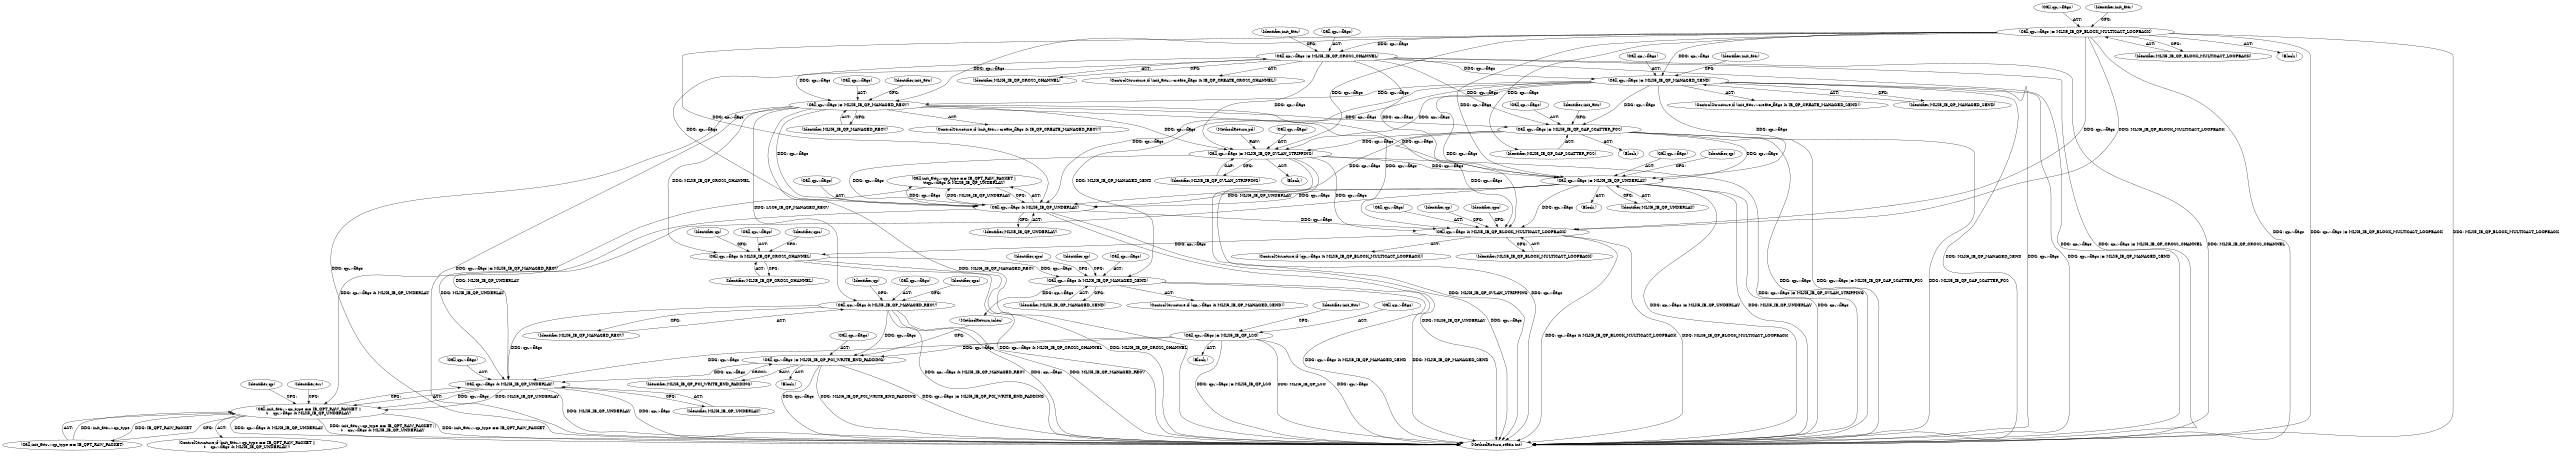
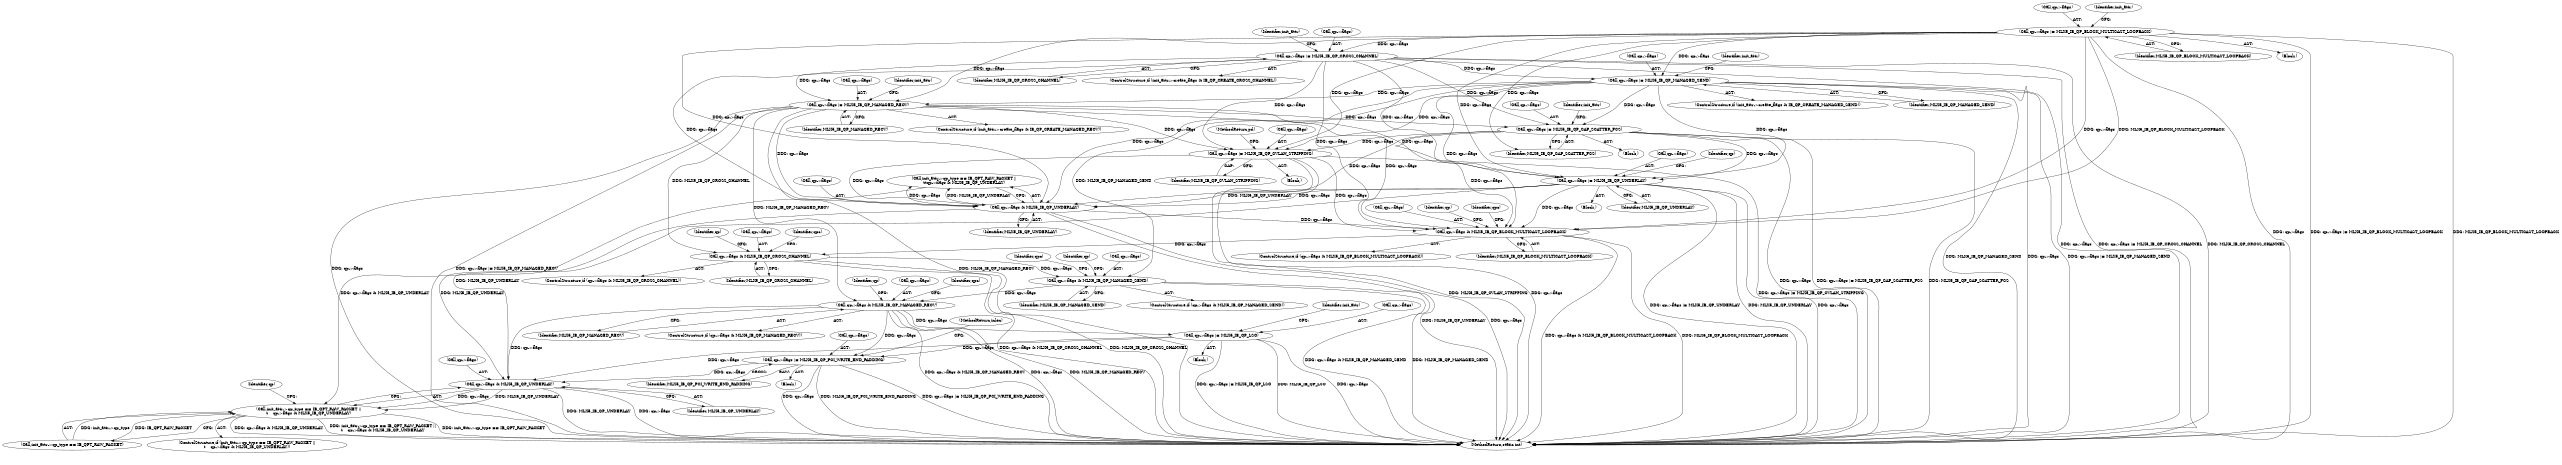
edge "(Call,qp->flags |= MLX5_IB_QP_CAP_SCATTER_FCS)" -> "(Identifier,MLX5_IB_QP_CAP_SCATTER_FCS)": added, label "CFG:"
edge "(MethodReturn,pd)" -> "(Call,qp->flags |= MLX5_IB_QP_CVLAN_STRIPPING)": label "RAW: " -> "CFG: "
edge "(Call,qp->flags |= MLX5_IB_QP_CVLAN_STRIPPING)" -> "(Call,qp->flags |= MLX5_IB_QP_UNDERLAY)": removed, label "DDG: qp->flags"
edge "(Call,qp->flags |= MLX5_IB_QP_CROSS_CHANNEL)" -> "(Call,qp->flags & MLX5_IB_QP_BLOCK_MULTICAST_LOOPBACK)": added, label "DDG: qp->flags"
edge "(Call,qp->flags |= MLX5_IB_QP_MANAGED_RECV)" -> "(Call,qp->flags & MLX5_IB_QP_MANAGED_RECV)": label "DDG: LSO5_IB_QP_MANAGED_RECV" -> "DDG: MLX5_IB_QP_MANAGED_RECV"
node "(ControlStructure,if (qp->flags & MLX5_IB_QP_CROSS_CHANNEL))": added
edge "(Call,qp->flags & MLX5_IB_QP_MANAGED_SEND)" -> "(MethodReturn,inlen)": now "(Call,qp->flags & MLX5_IB_QP_MANAGED_SEND)" -> "(Call,qp->flags & MLX5_IB_QP_MANAGED_RECV)"
edge "(Call,qp->flags & MLX5_IB_QP_MANAGED_RECV)" -> "(Call,qp->flags |= MLX5_IB_QP_LSO)": added, label "DDG: qp->flags"
node "(ControlStructure,if (qp->flags & MLX5_IB_QP_MANAGED_RECV))": added
node "(Identifier,err)": removed
